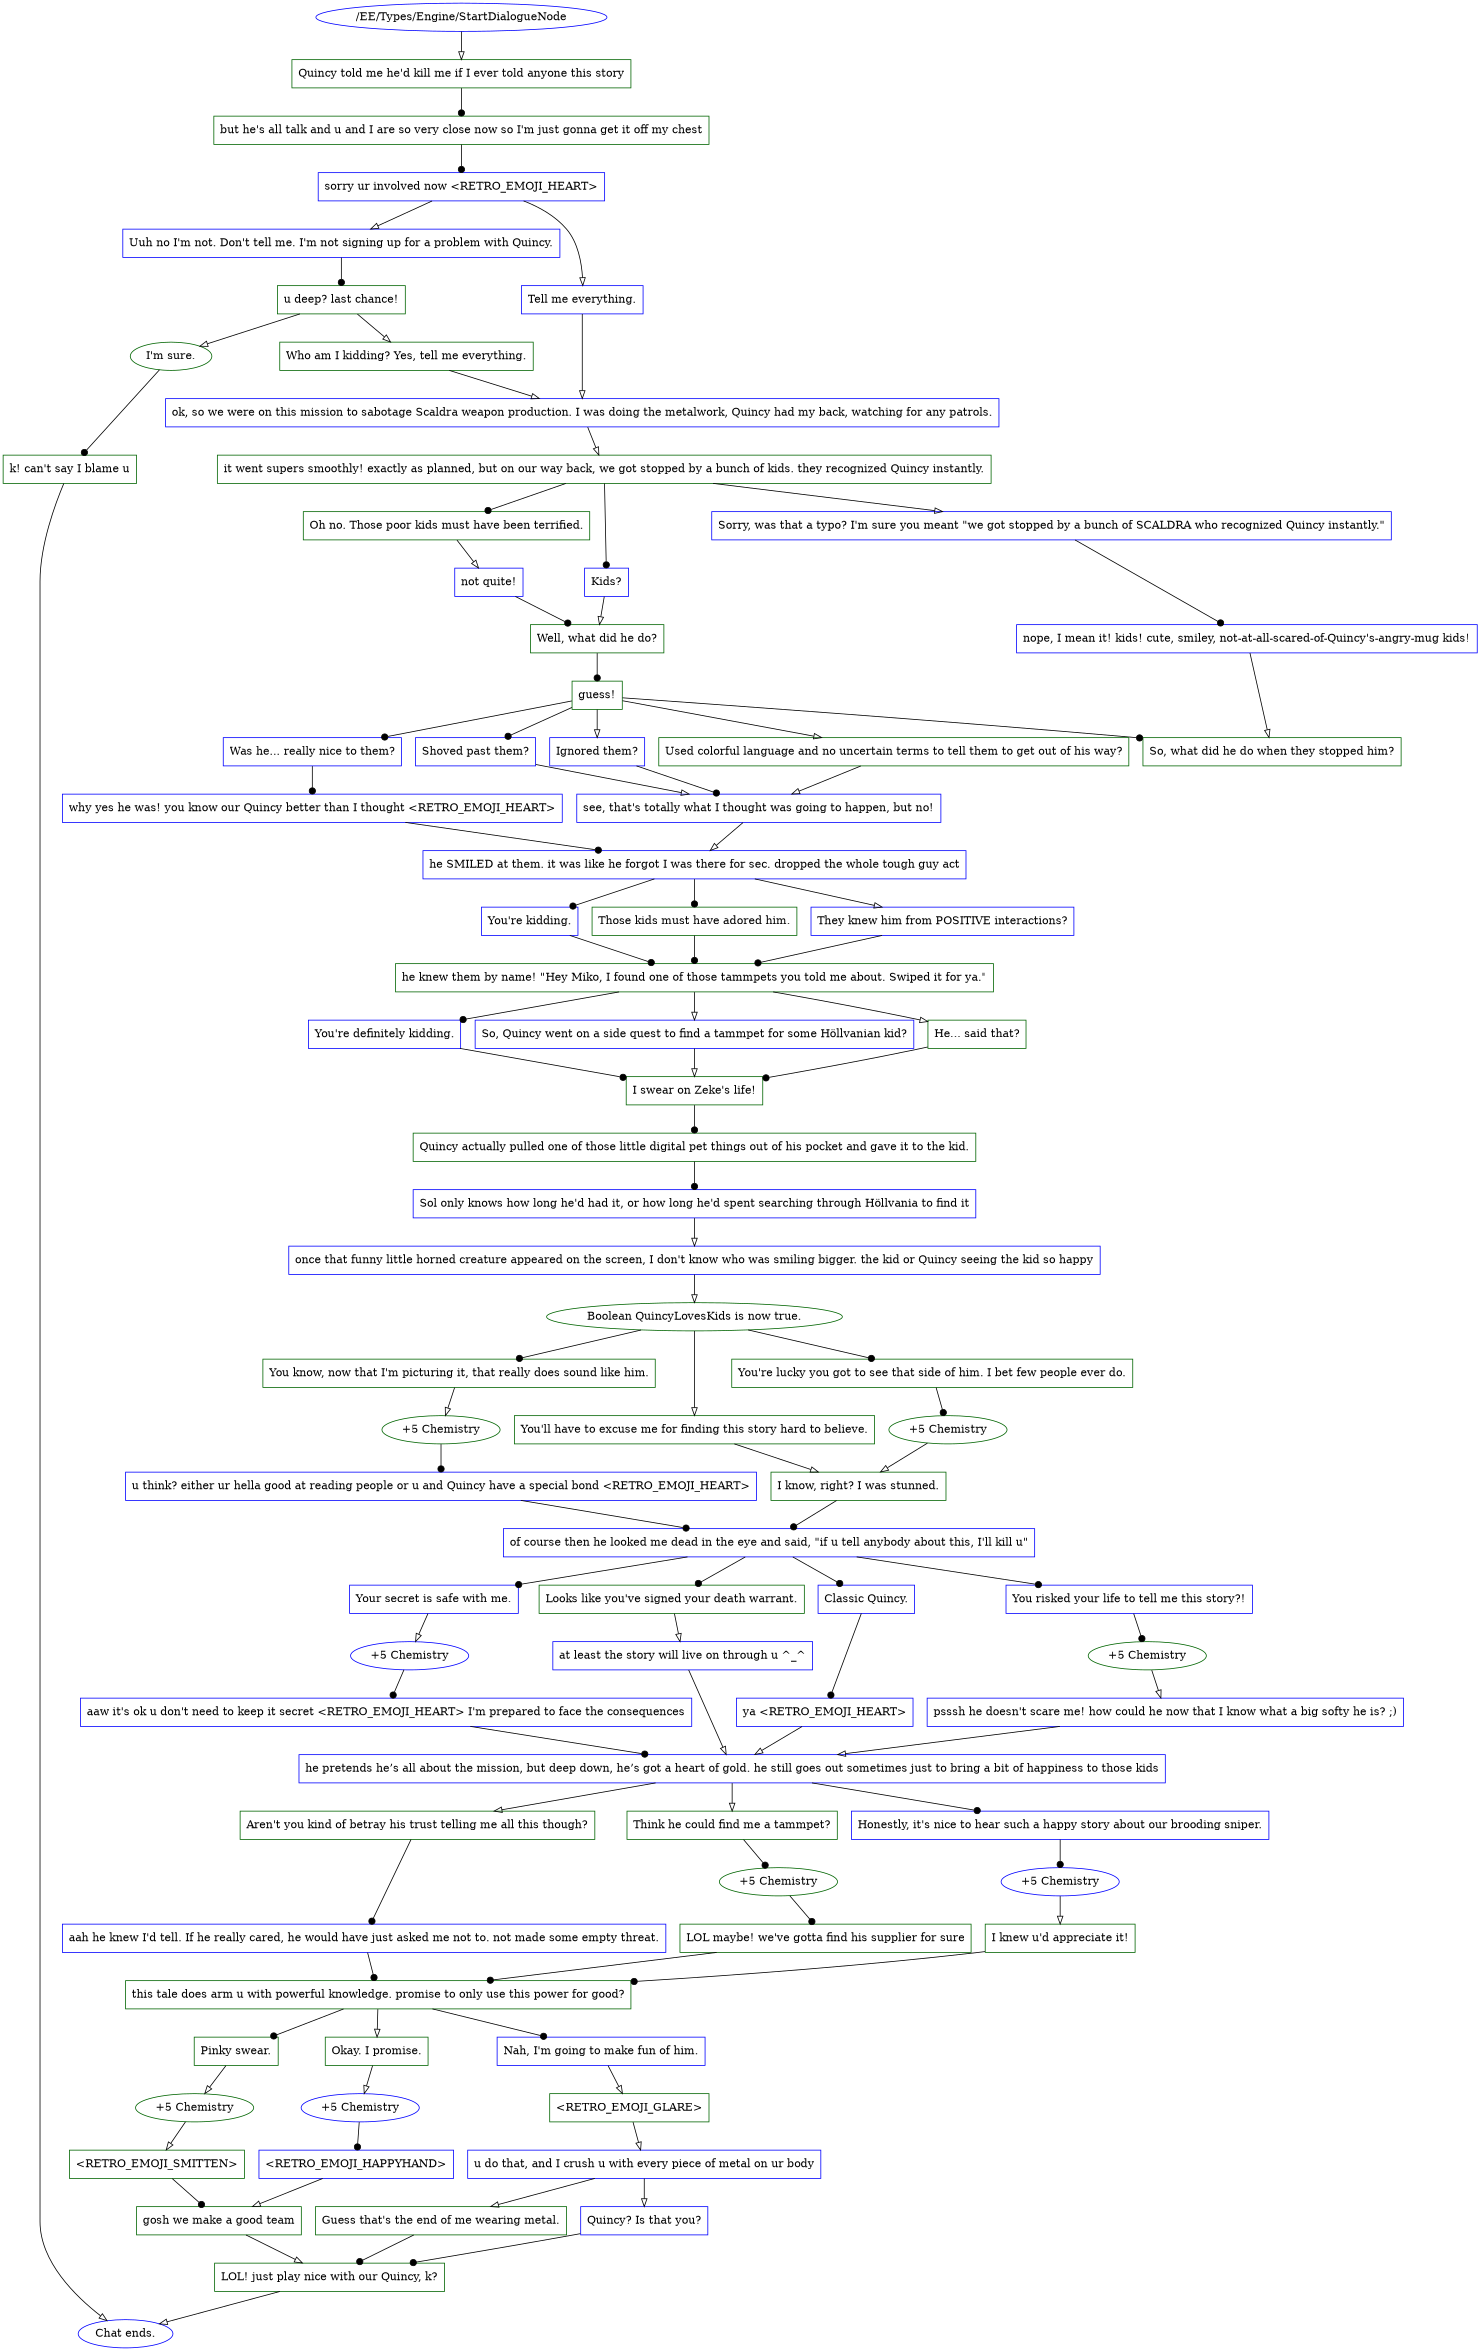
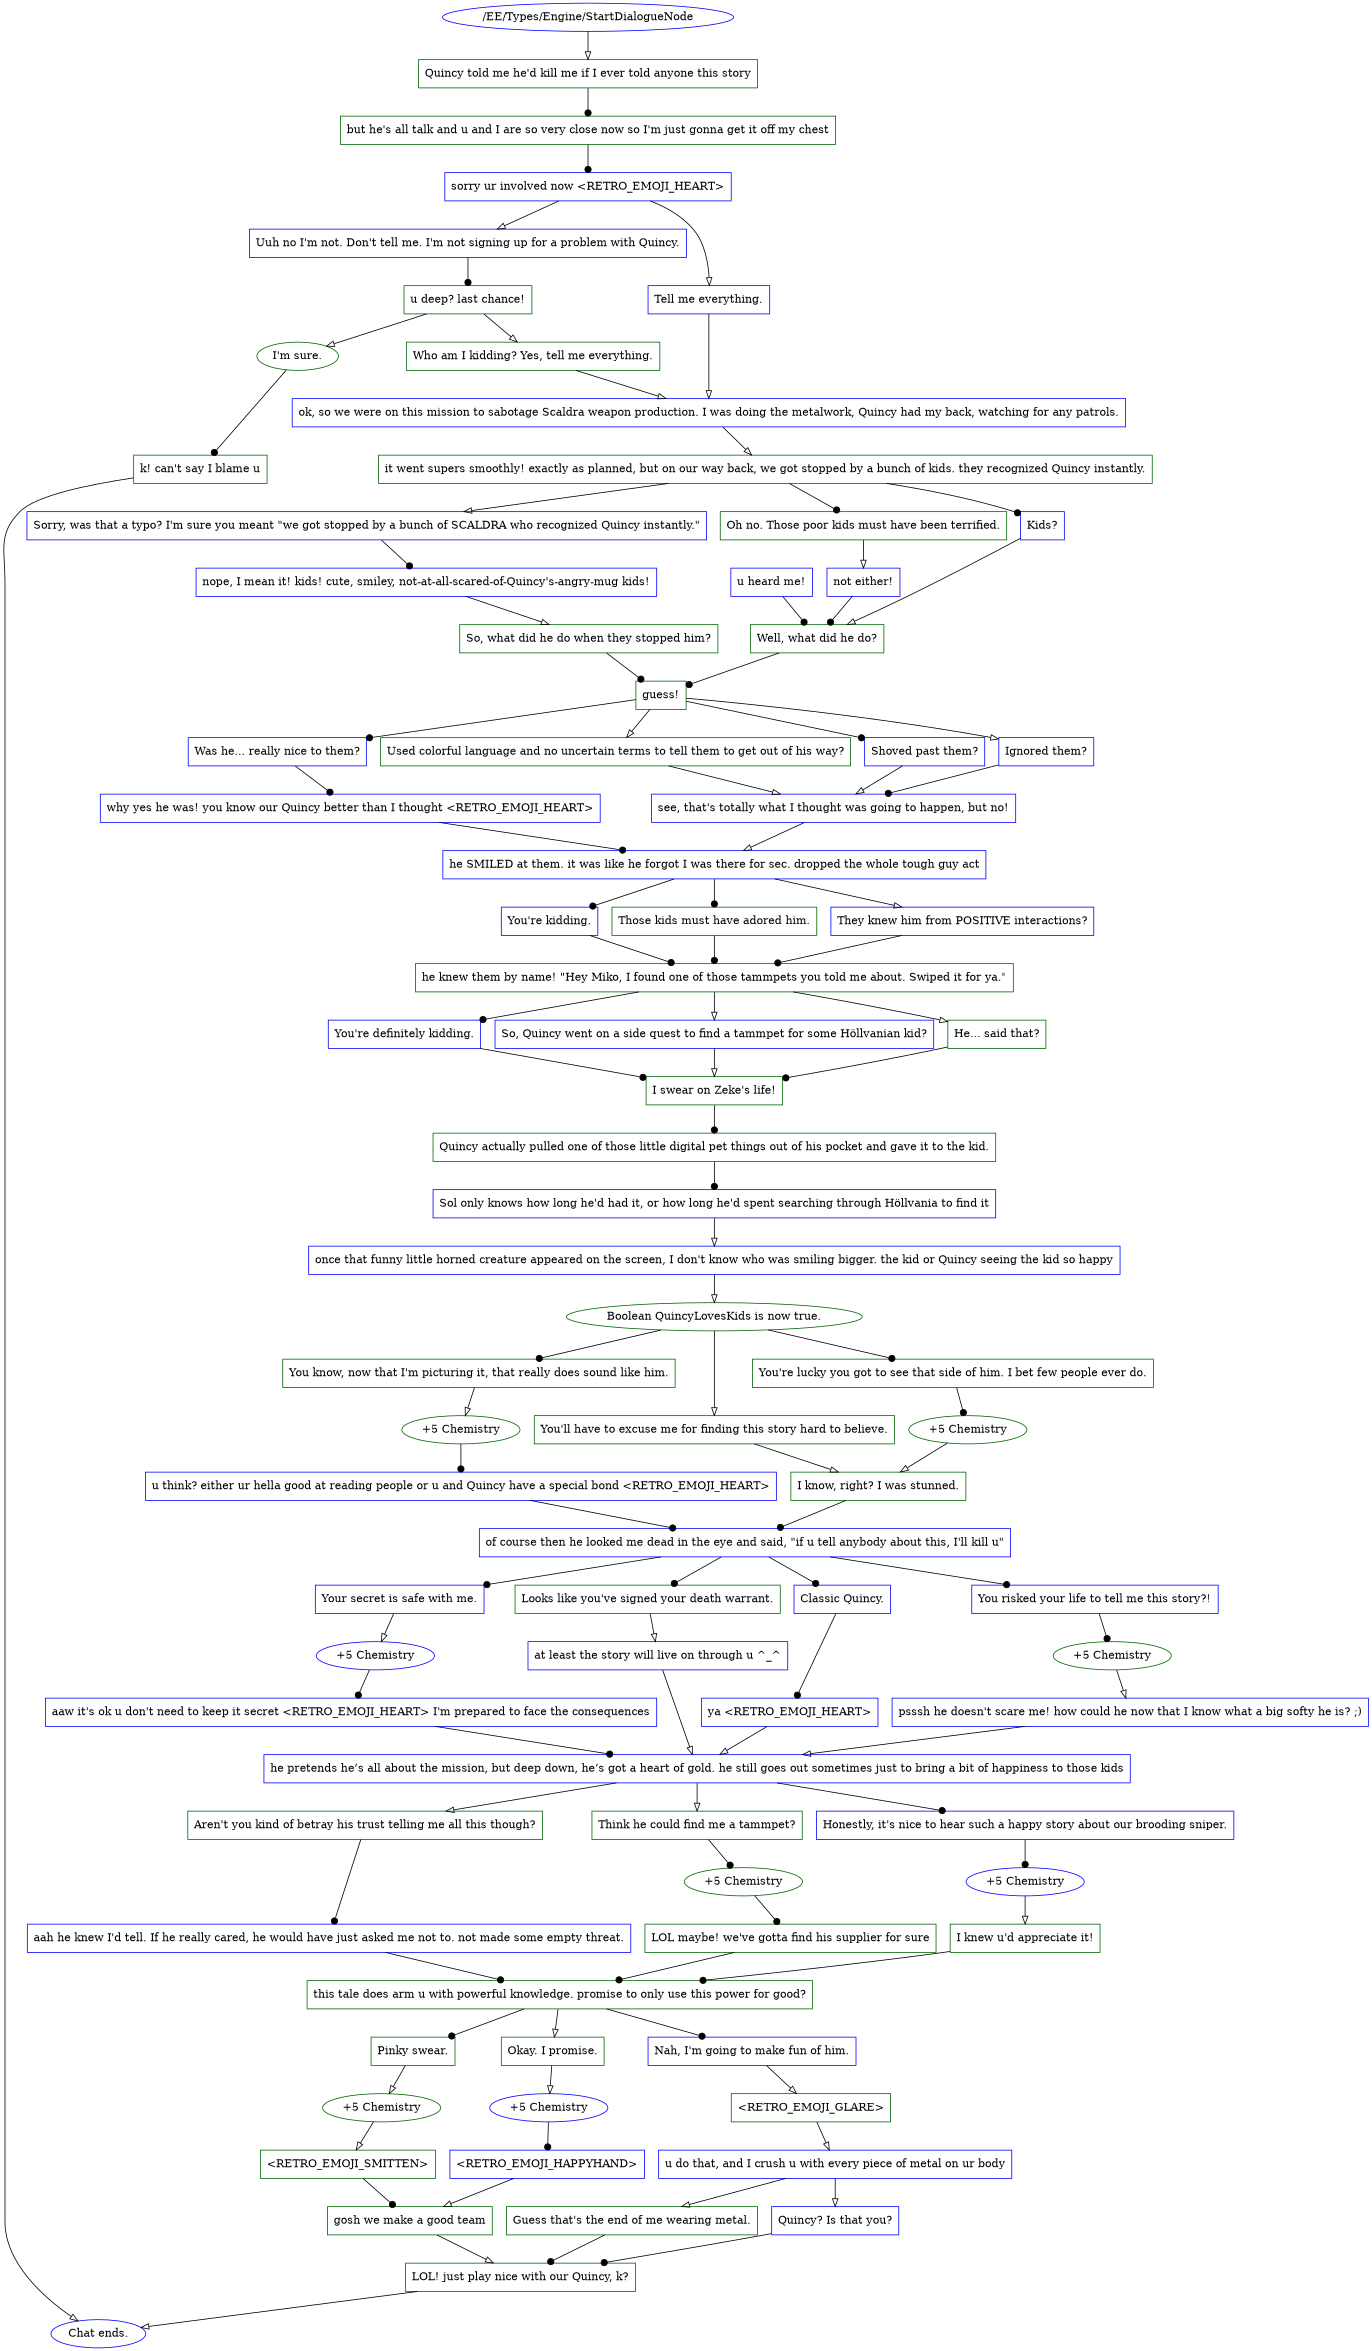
node "not quite!": label "not quite!" -> "not either!"
node "u heard me!": added
edge "guess!" -> "So, what did he do when they stopped him?": reversed
